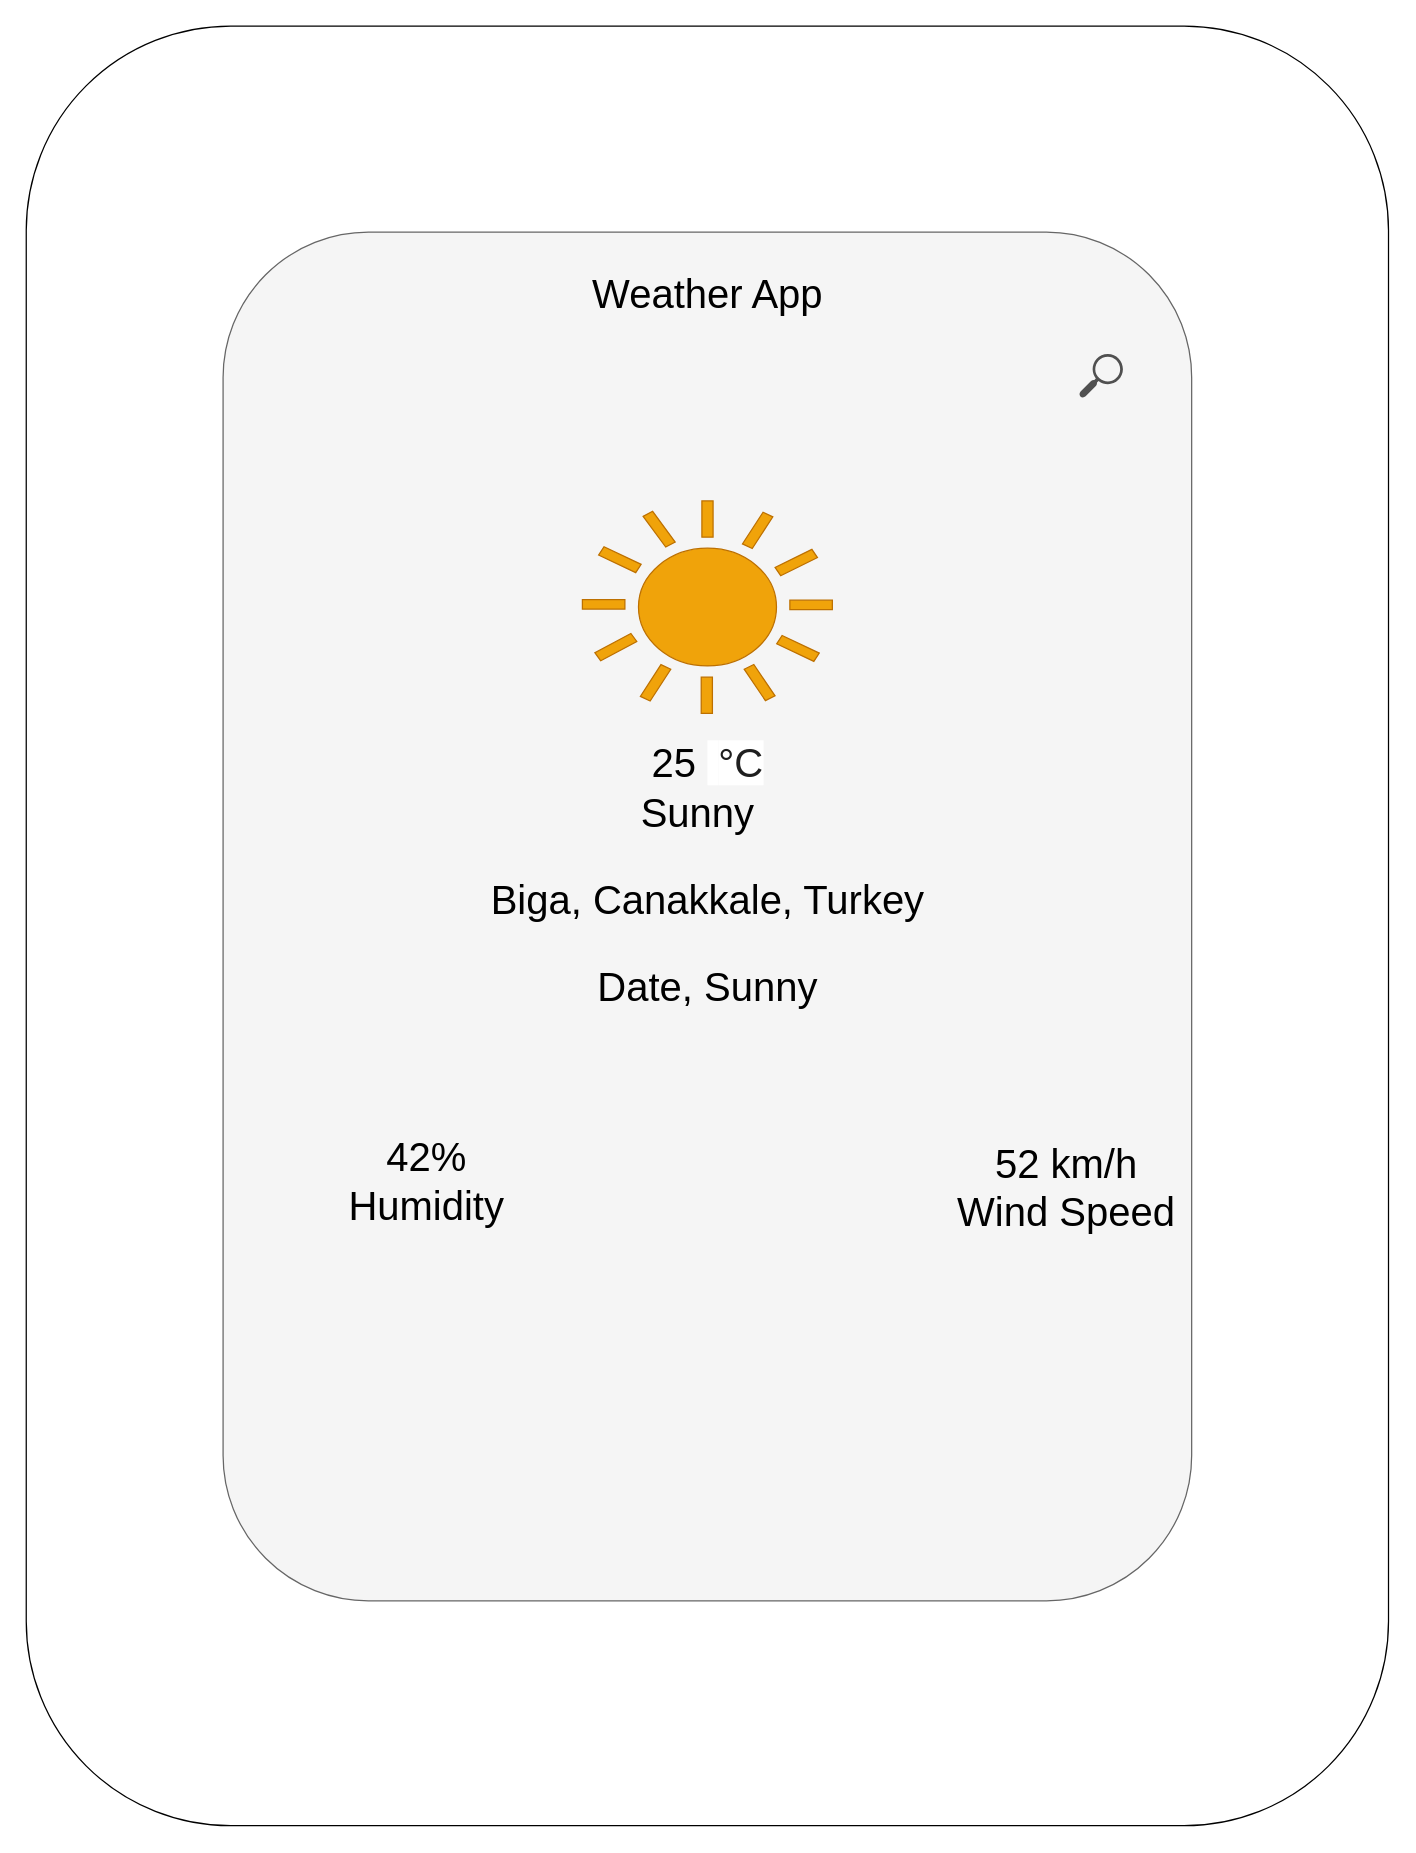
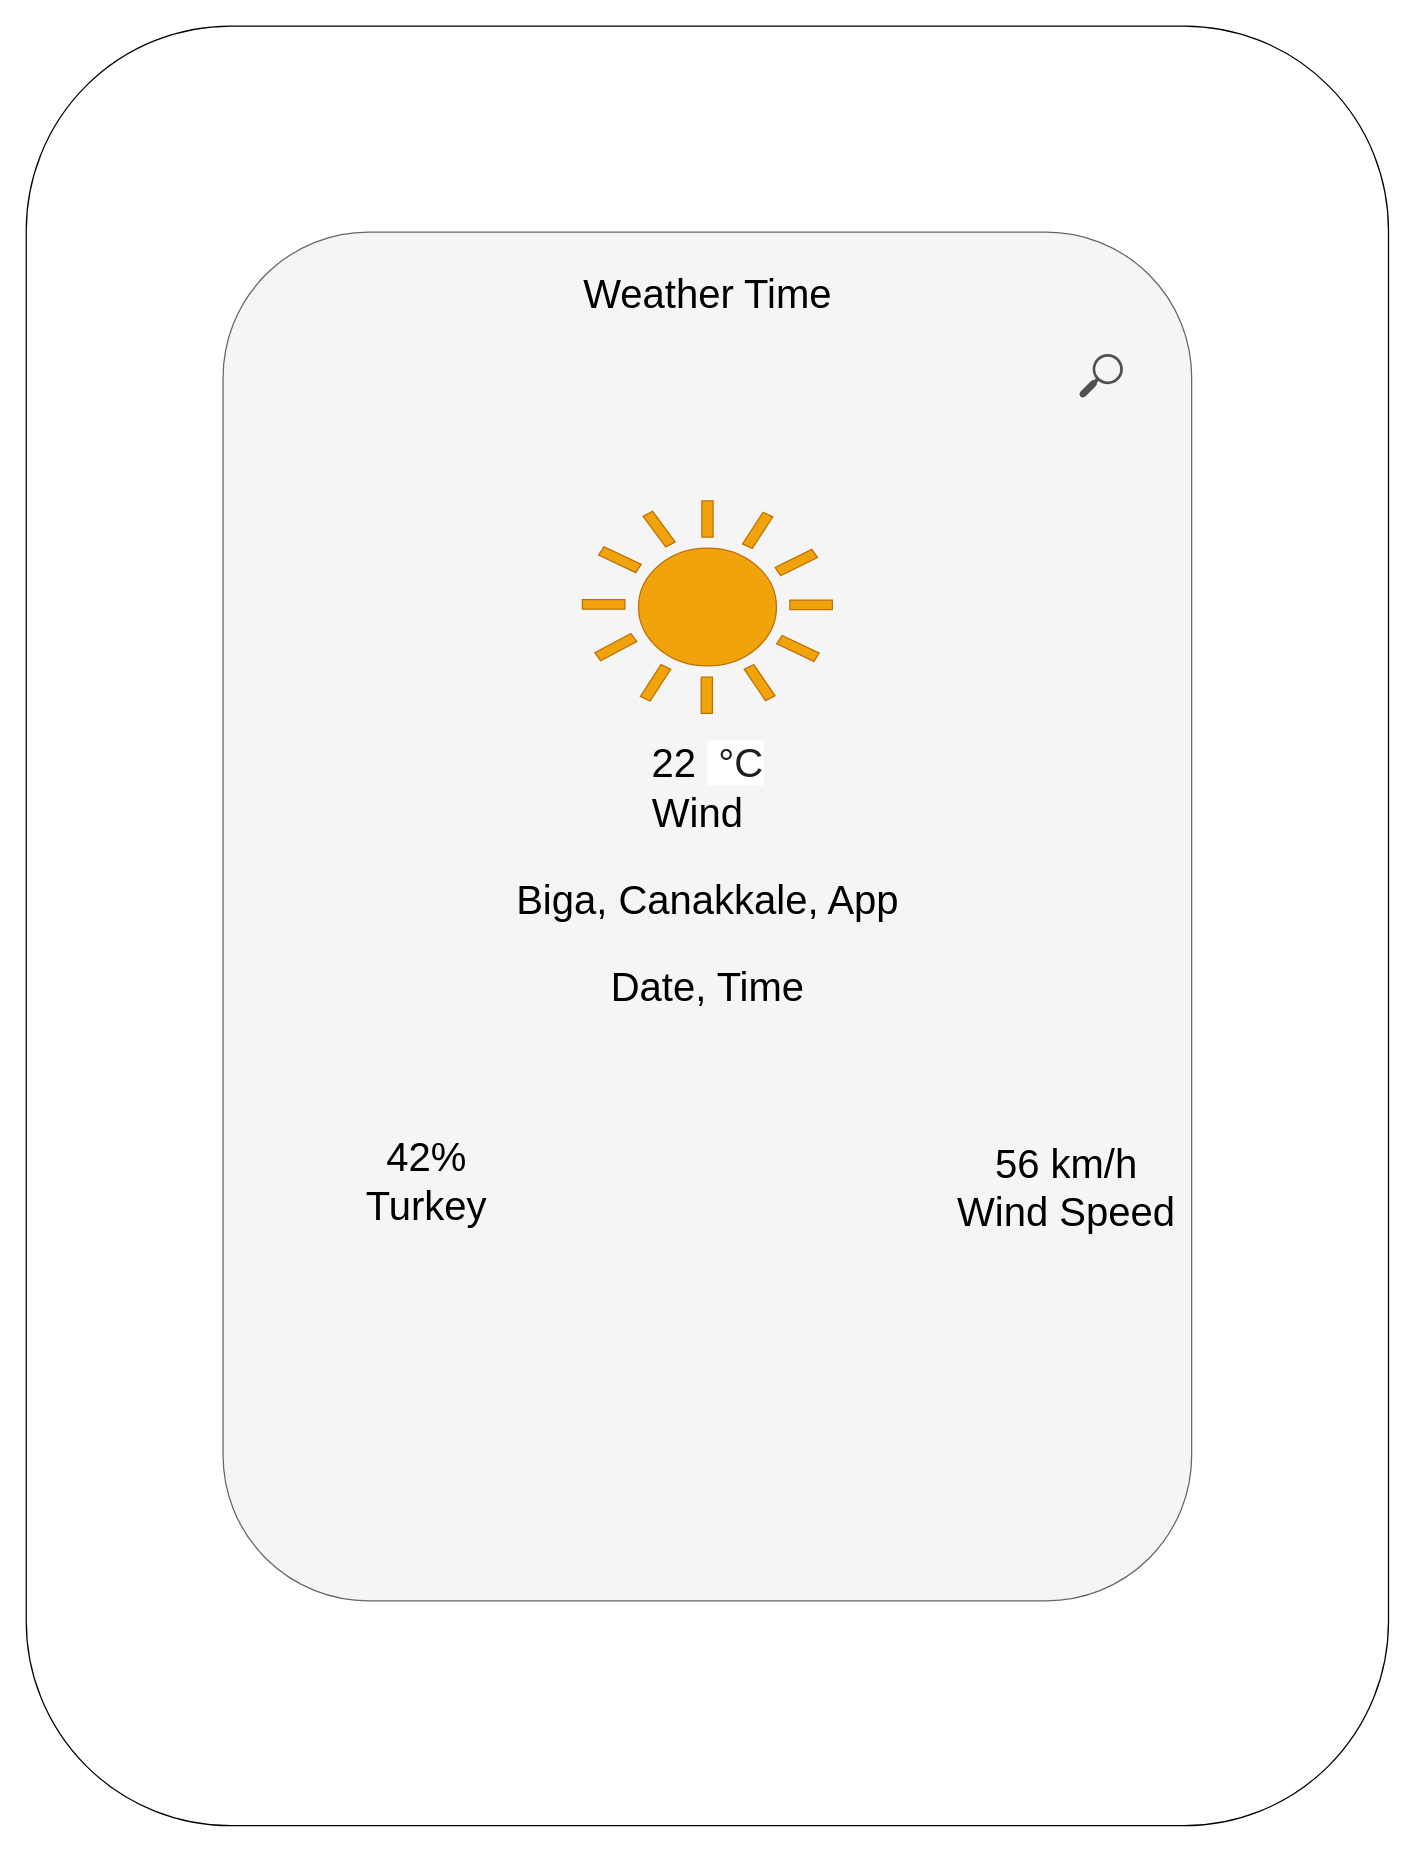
node "Weather App": label "Weather App" -> "Weather Time"
node "25 °C": label "25 °C" -> "22 °C"
node "Sunny": label "Sunny" -> "Wind"
node "Biga, Canakkale, Turkey": label "Biga, Canakkale, Turkey" -> "Biga, Canakkale, App"
node "Date, Sunny": label "Date, Sunny" -> "Date, Time"
node "42% Humidity": label "42% Humidity" -> "42% Turkey"
node "52 km/h Wind Speed": label "52 km/h Wind Speed" -> "56 km/h Wind Speed"
